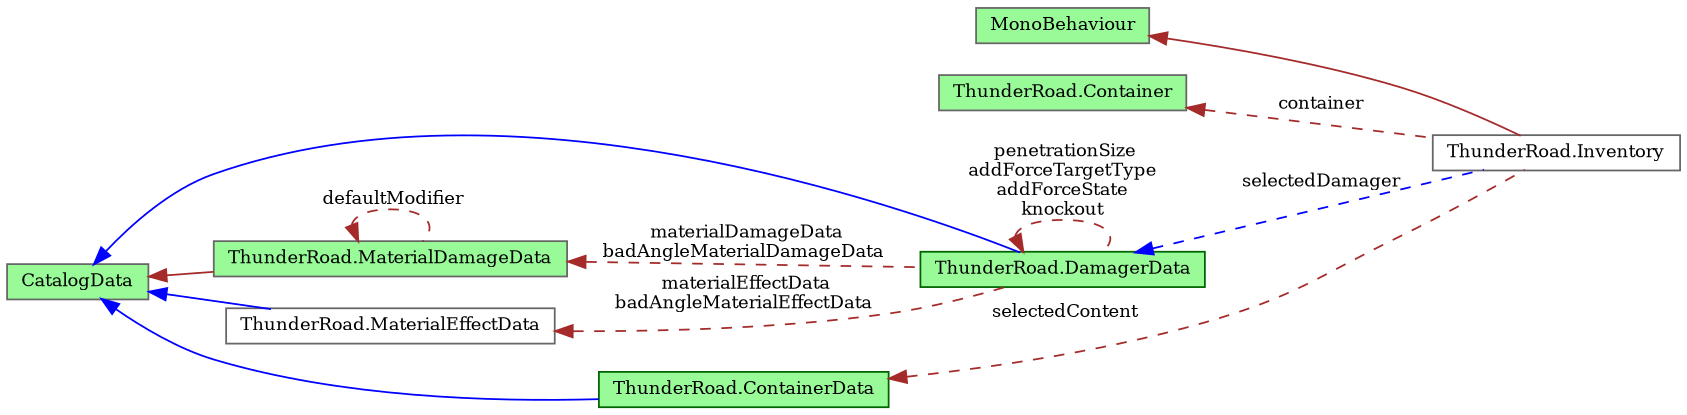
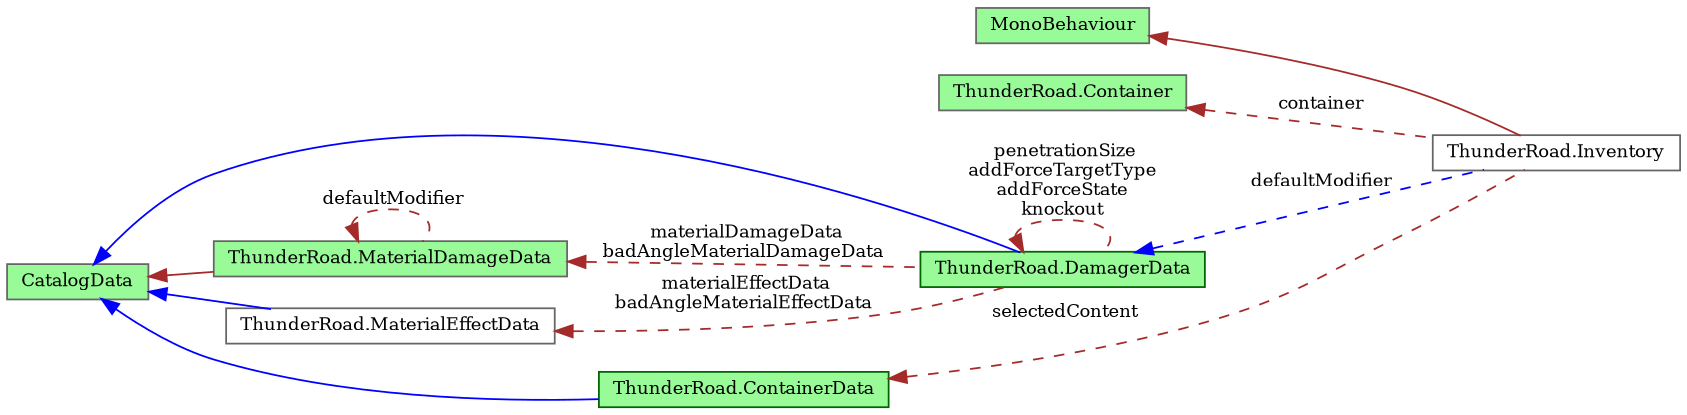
edge "ThunderRoad.Inventory" -> "ThunderRoad.DamagerData": label " selectedDamager" -> " defaultModifier"
